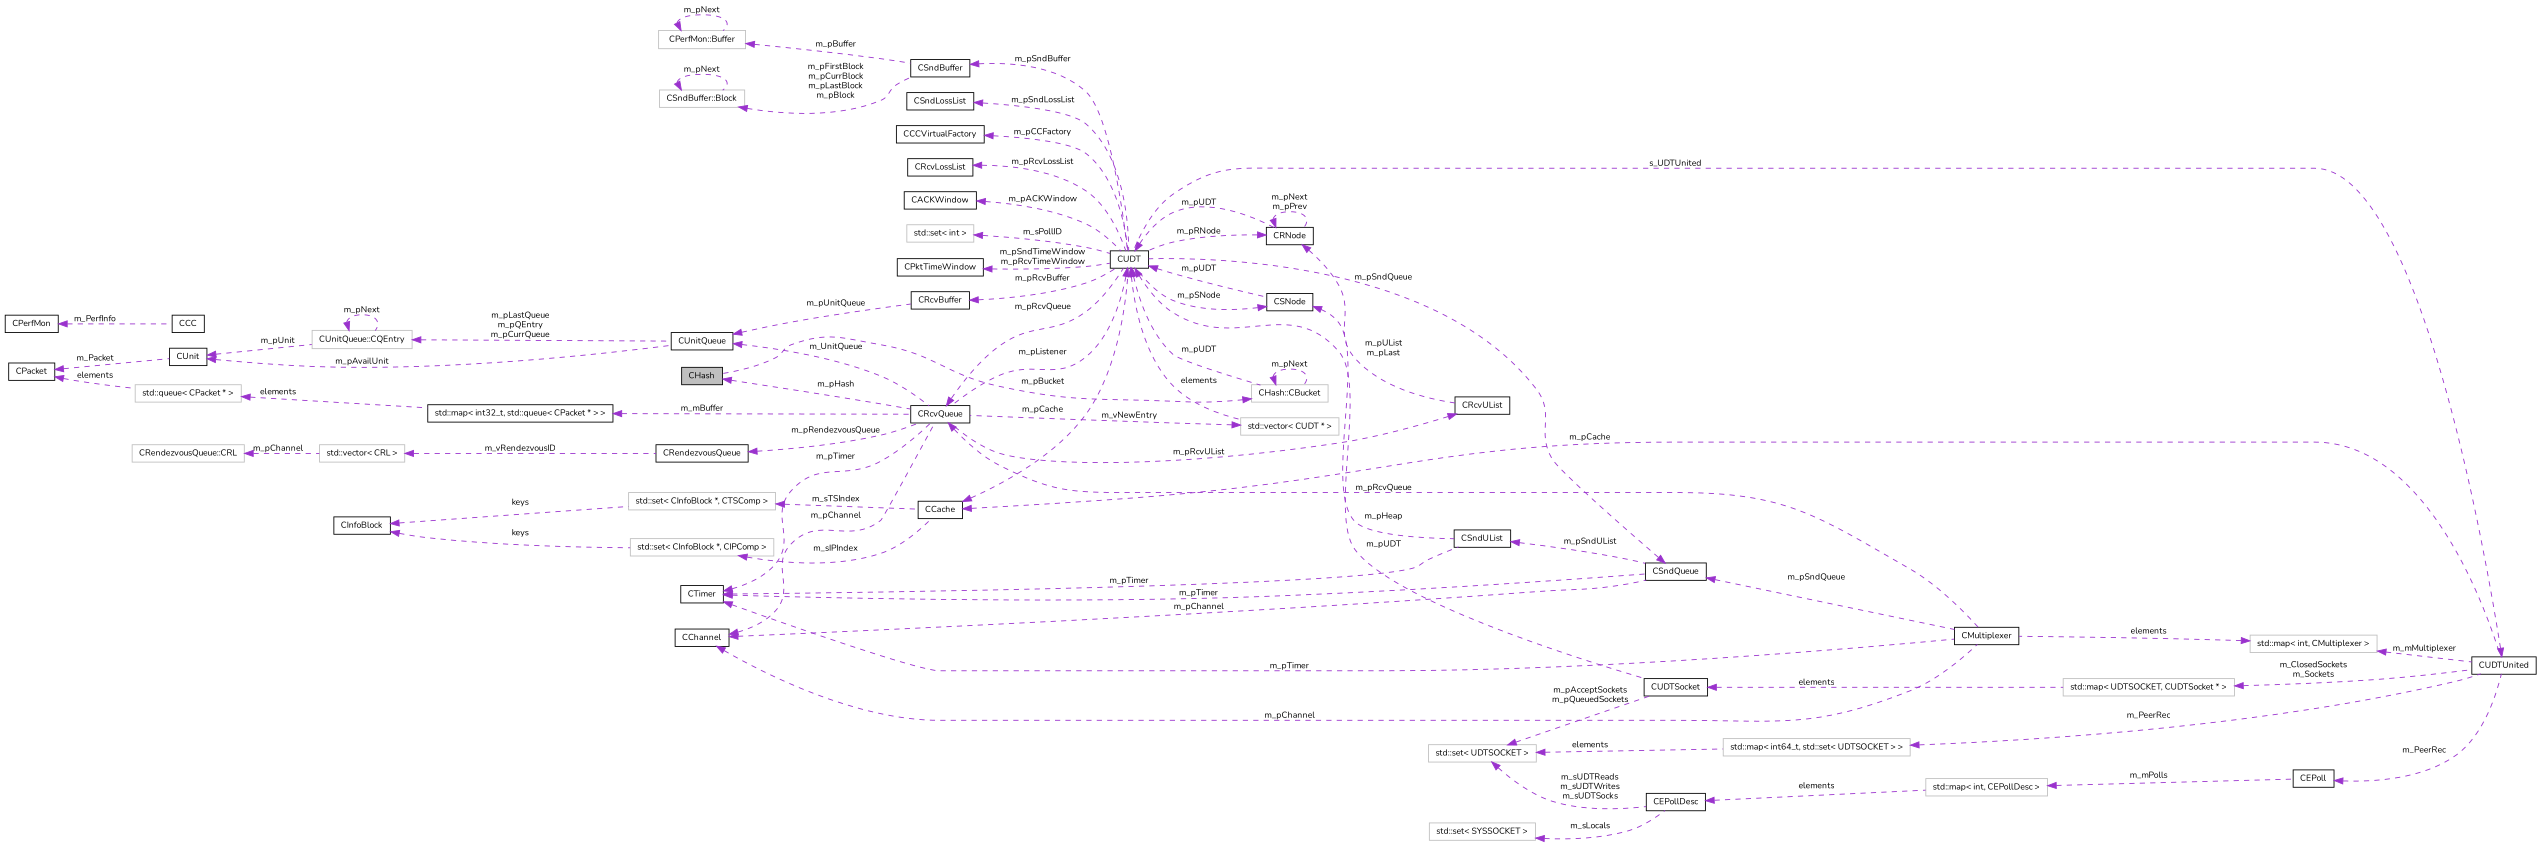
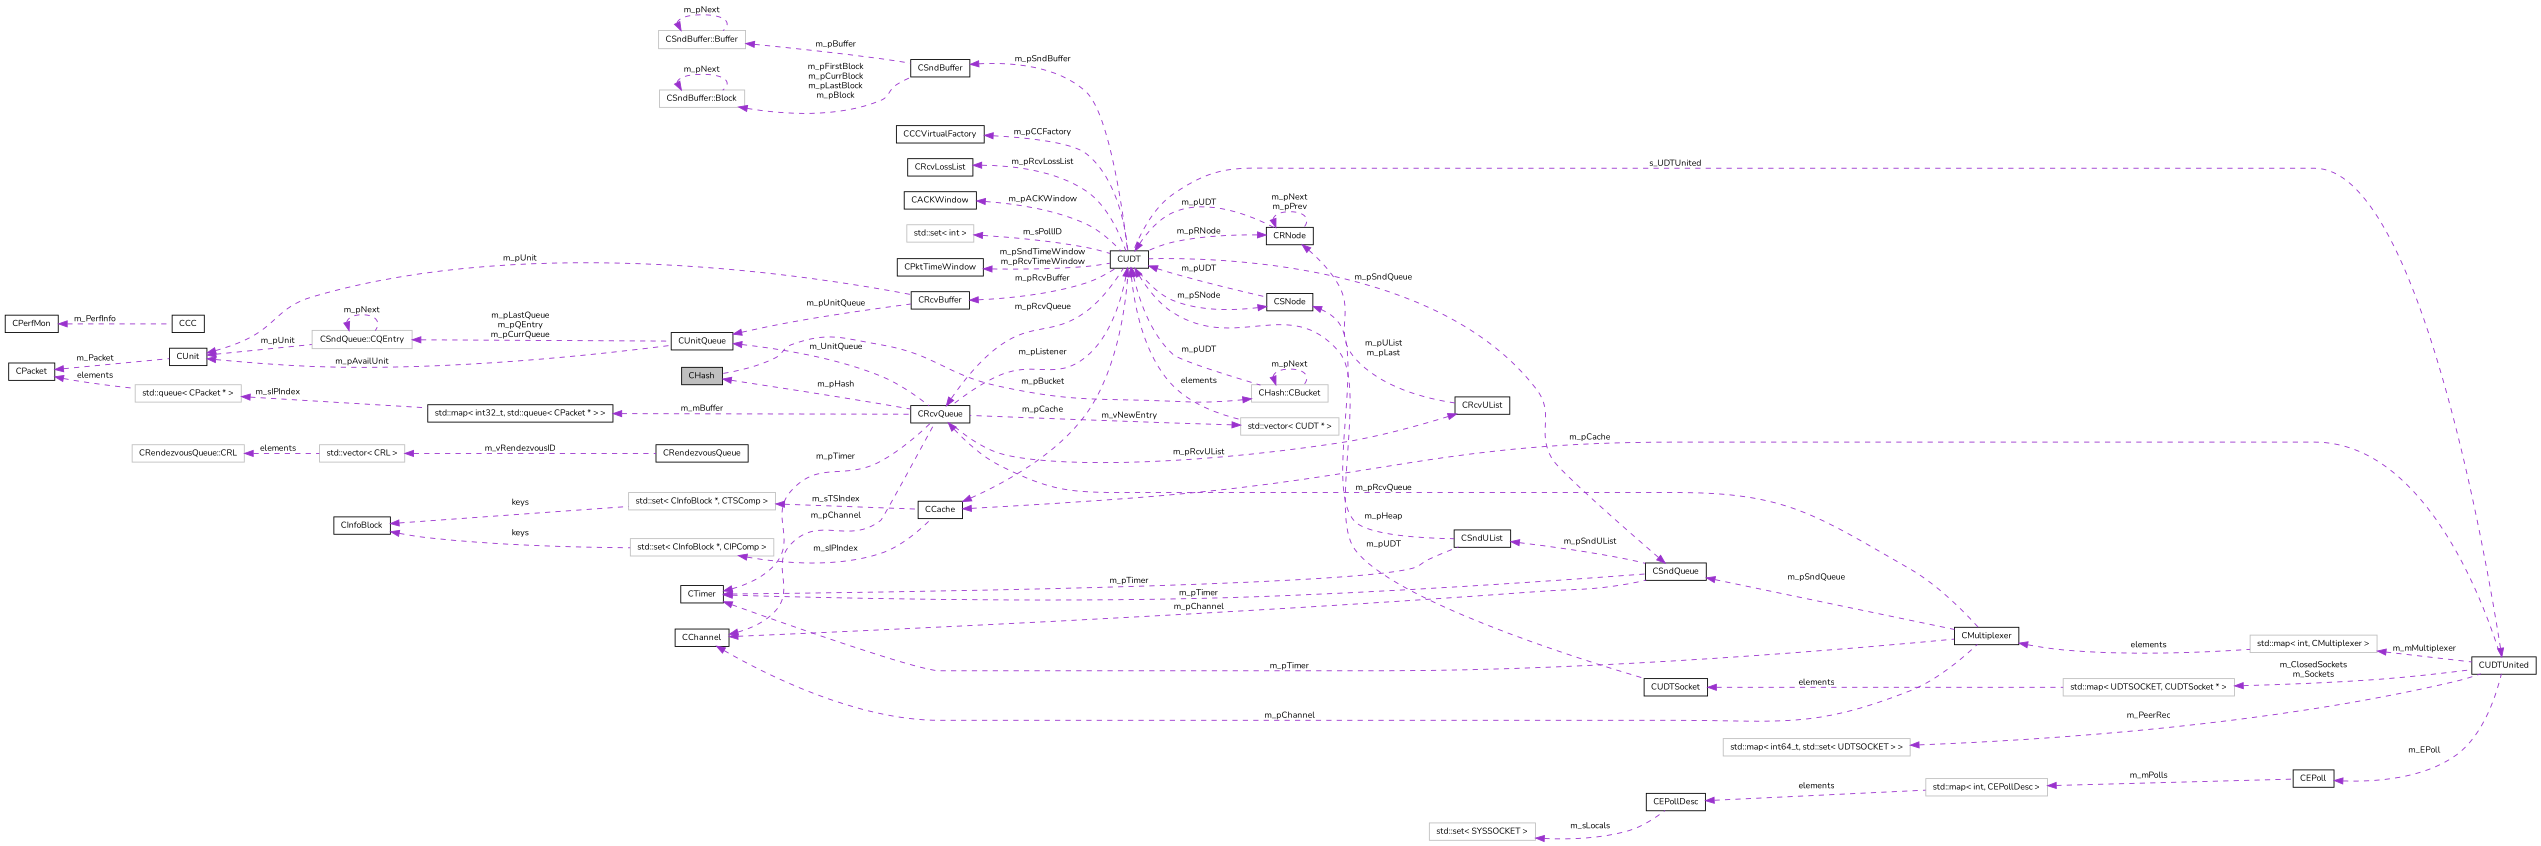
node "CPerfMon::Buffer": label "CPerfMon::Buffer" -> "CSndBuffer::Buffer"
node "CSndLossList": removed
edge "CRcvBuffer" -> "CUnit": added, label "m_pUnit"
node "CUnitQueue::CQEntry": label "CUnitQueue::CQEntry" -> "CSndQueue::CQEntry"
edge "std::map< int32_t, std::queue< CPacket * > >" -> "std::queue< CPacket * >": label "elements" -> "m_sIPIndex"
edge "CRcvQueue" -> "CRendezvousQueue": removed, label "m_pRendezvousQueue"
edge "std::vector< CRL >" -> "CRendezvousQueue::CRL": label "m_pChannel" -> "elements"
edge "CMultiplexer" -> "std::map< int, CMultiplexer >": reversed
edge "CUDTUnited" -> "CEPoll": label "m_PeerRec" -> "m_EPoll"
node "std::set< UDTSOCKET >": removed
